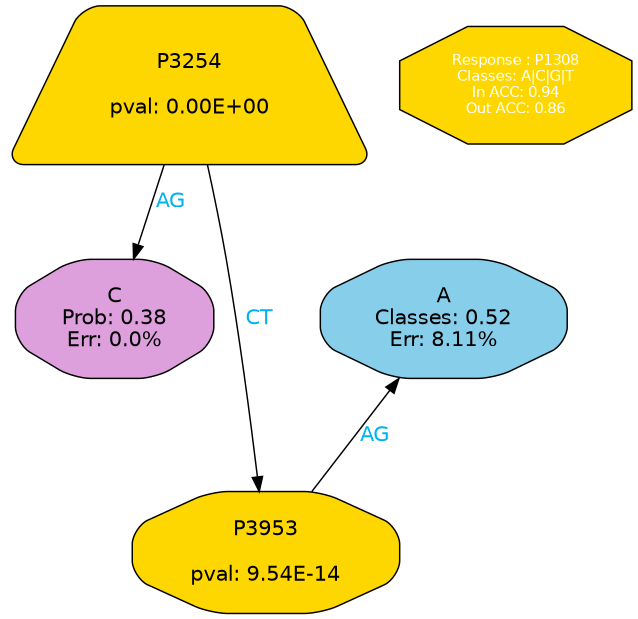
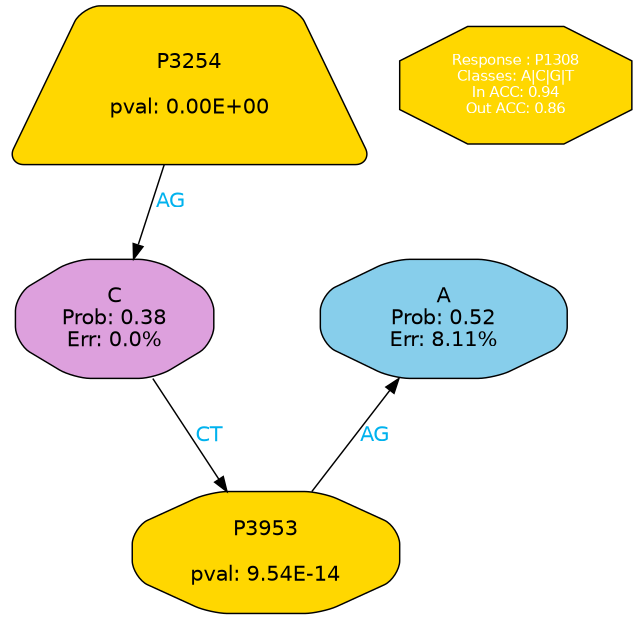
node "A Classes: 0.52 Err: 8.11%": label "A Classes: 0.52 Err: 8.11%" -> "A Prob: 0.52 Err: 8.11%"
edge "P3254 pval: 0.00E+00" -> "P3953 pval: 9.54E-14": now "C Prob: 0.38 Err: 0.0%" -> "P3953 pval: 9.54E-14"
